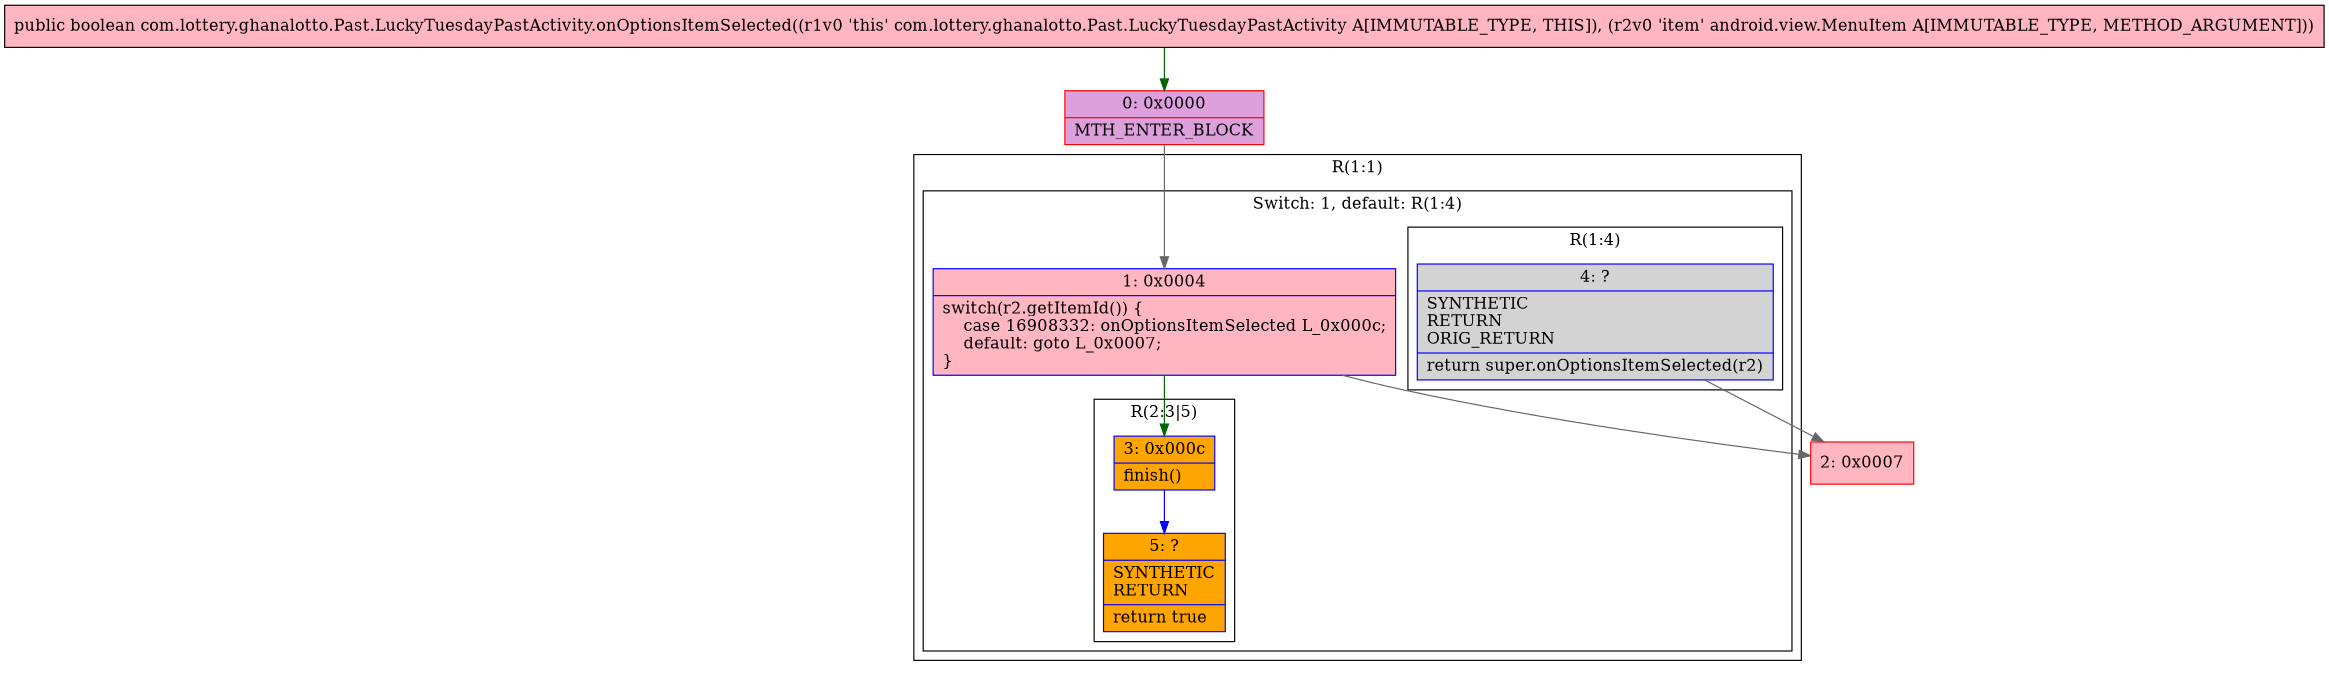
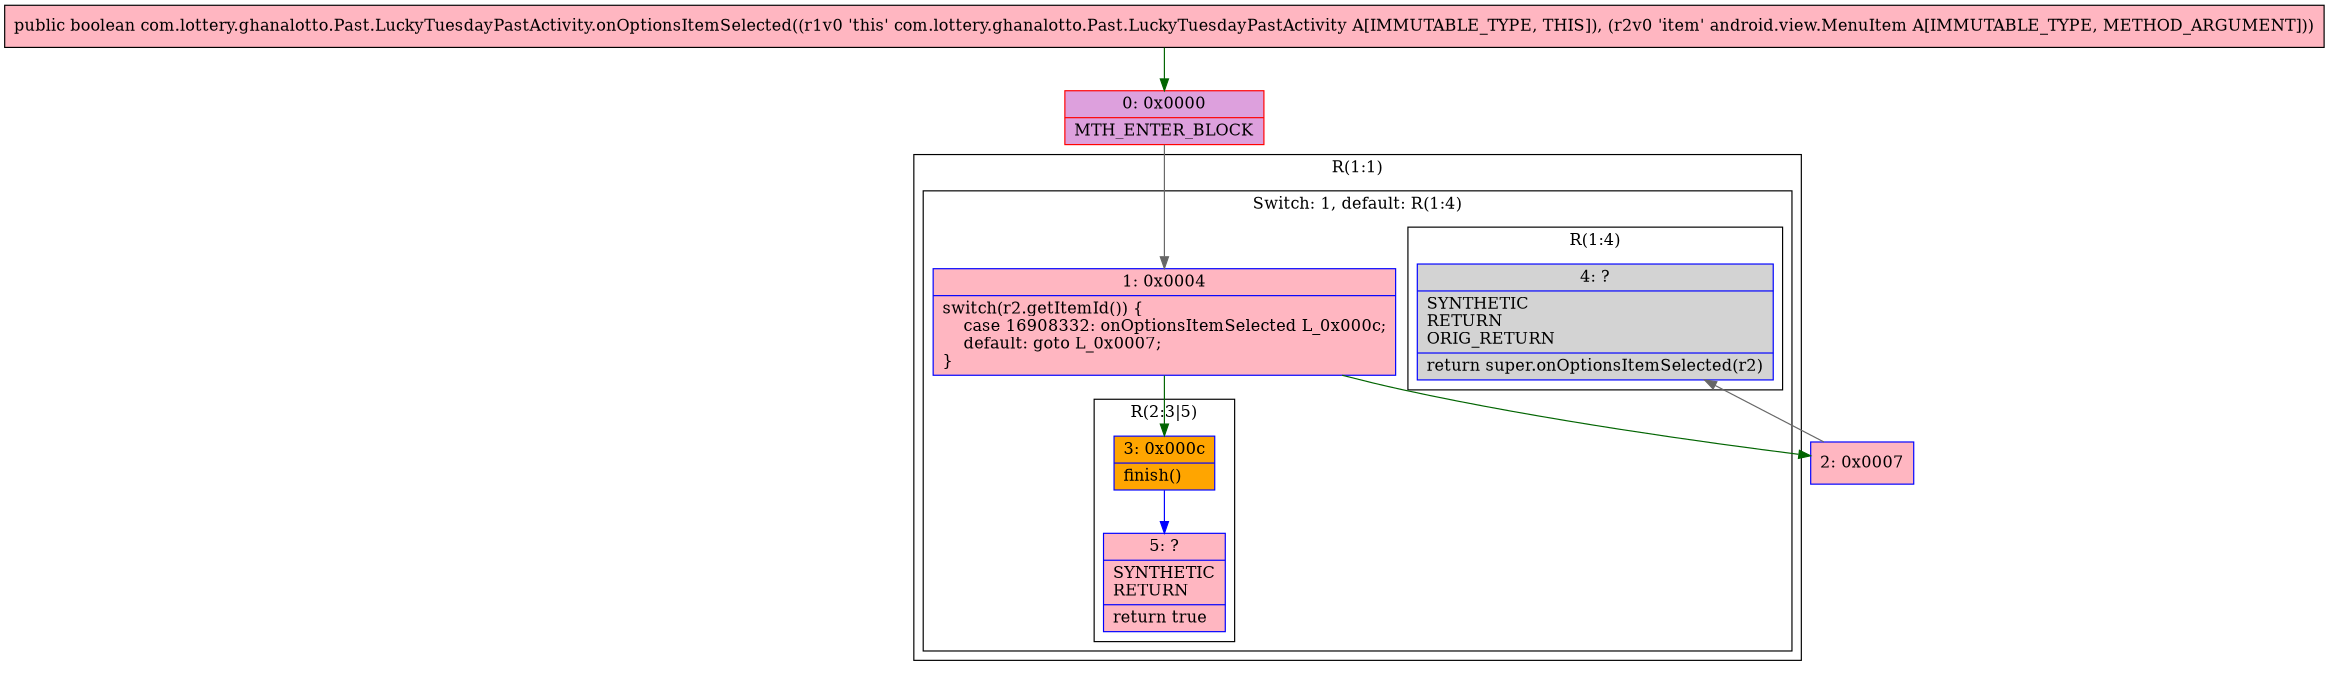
edge "4: ?" -> "2: 0x0007": reversed
edge "1: 0x0004" -> "2: 0x0007": color gray40 -> darkgreen
node "2: 0x0007": color red -> blue
node "5: ?": fillcolor orange -> lightpink
